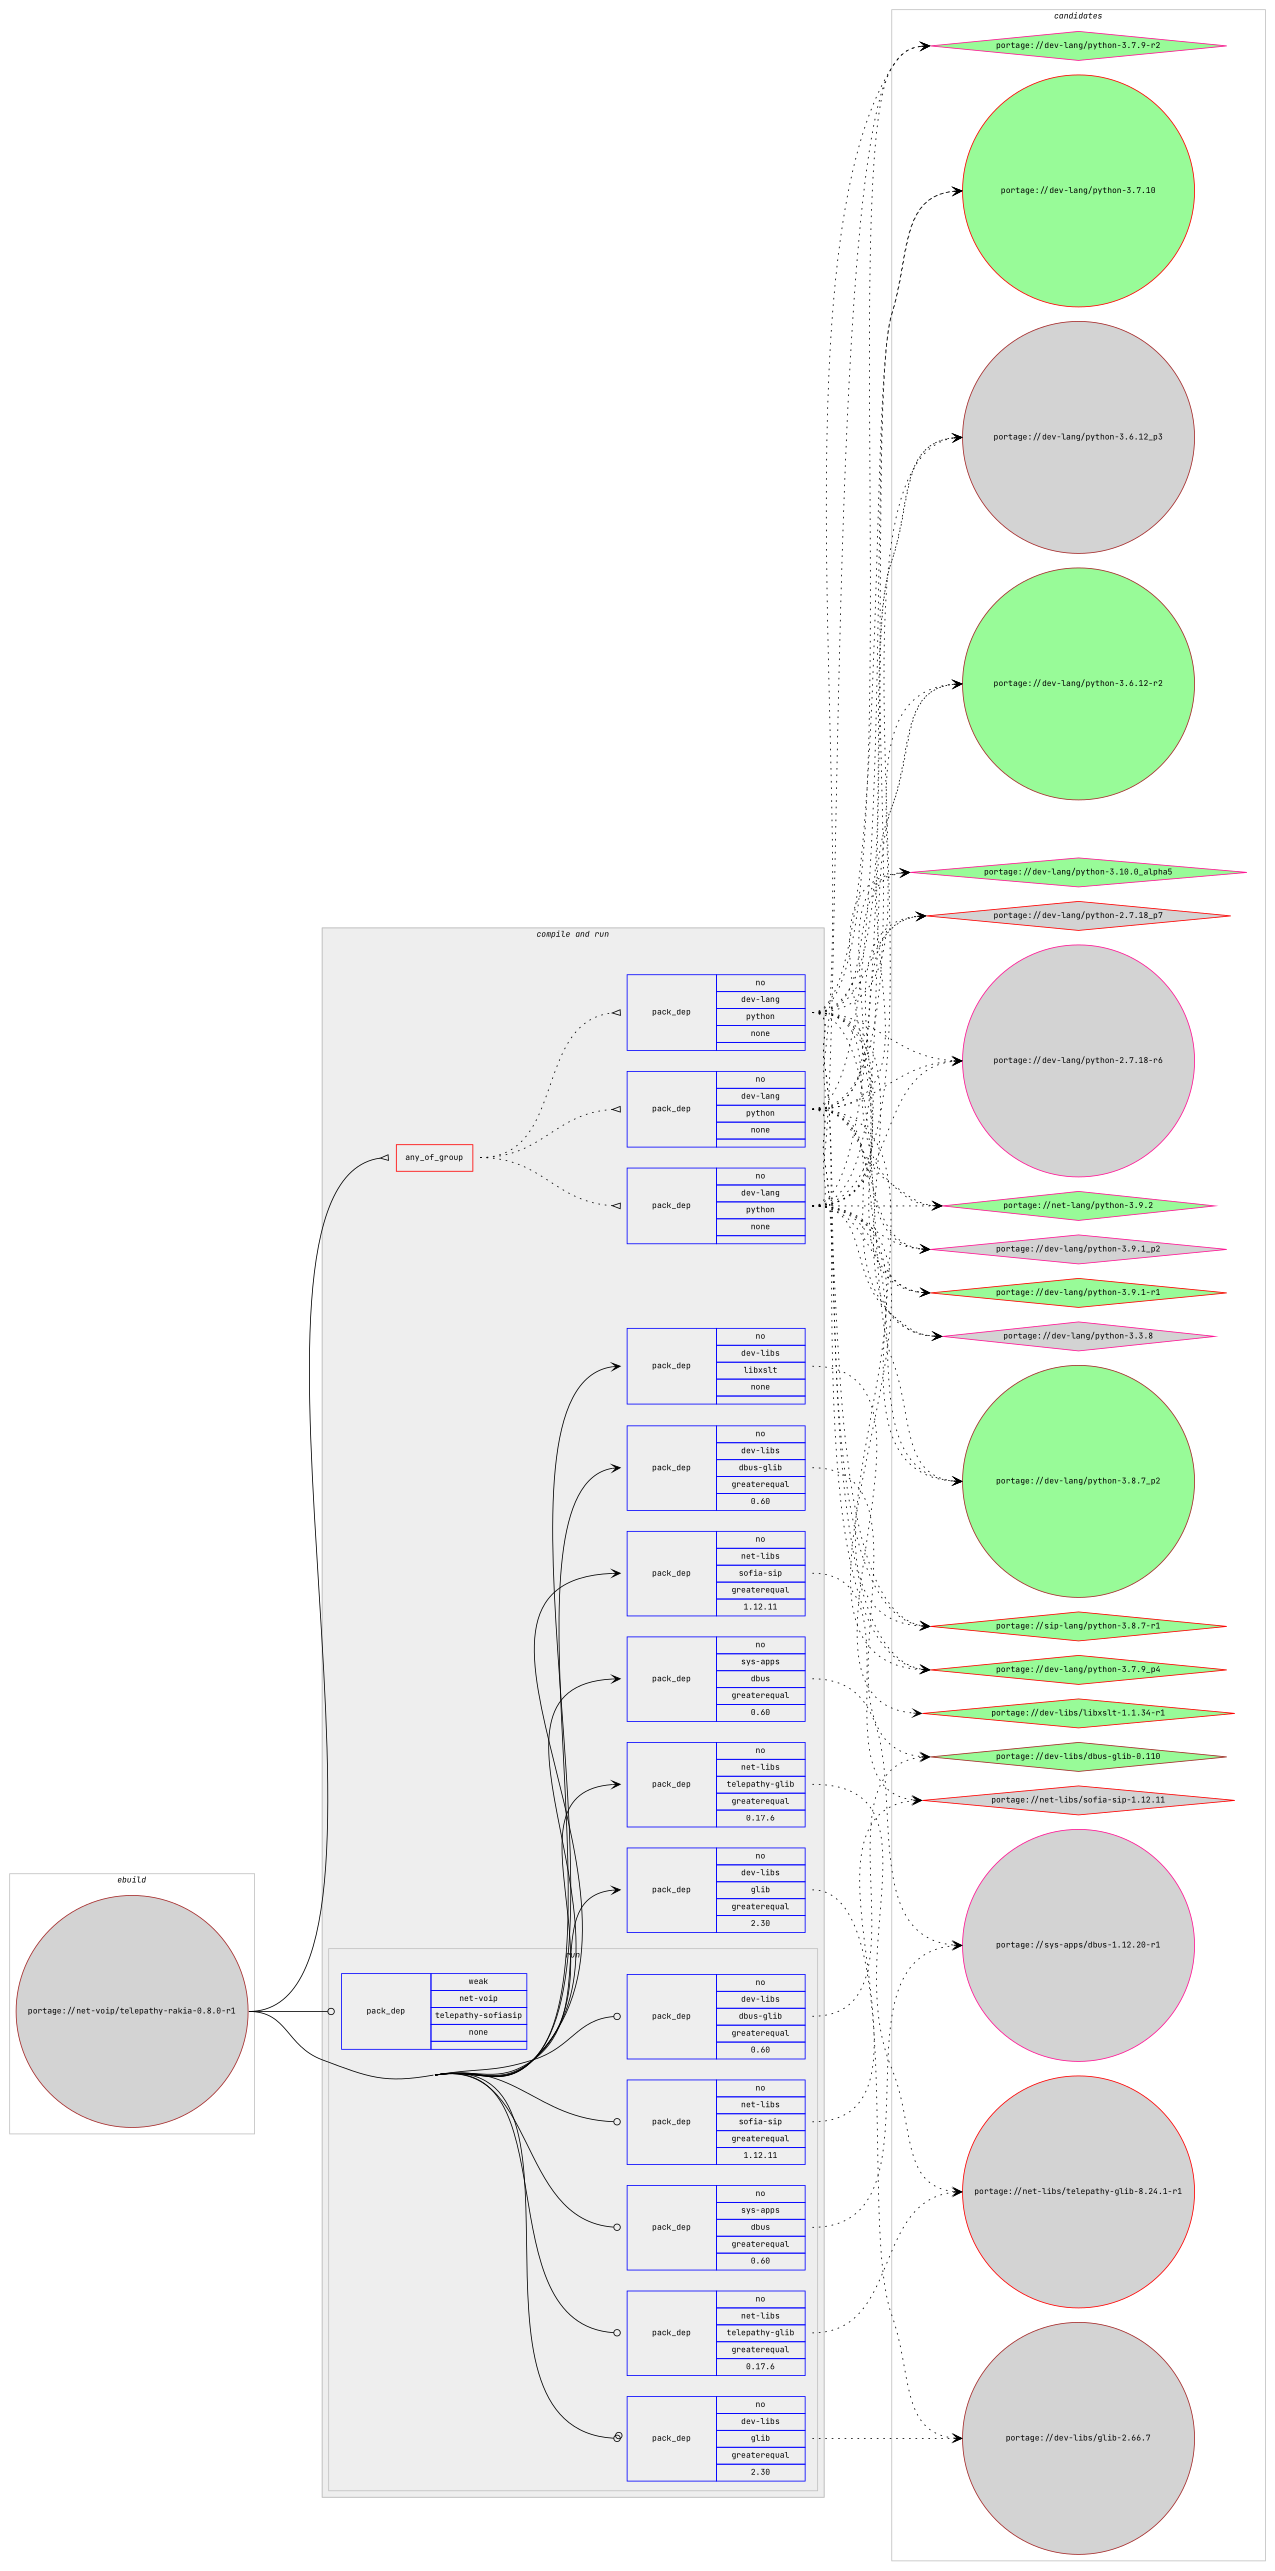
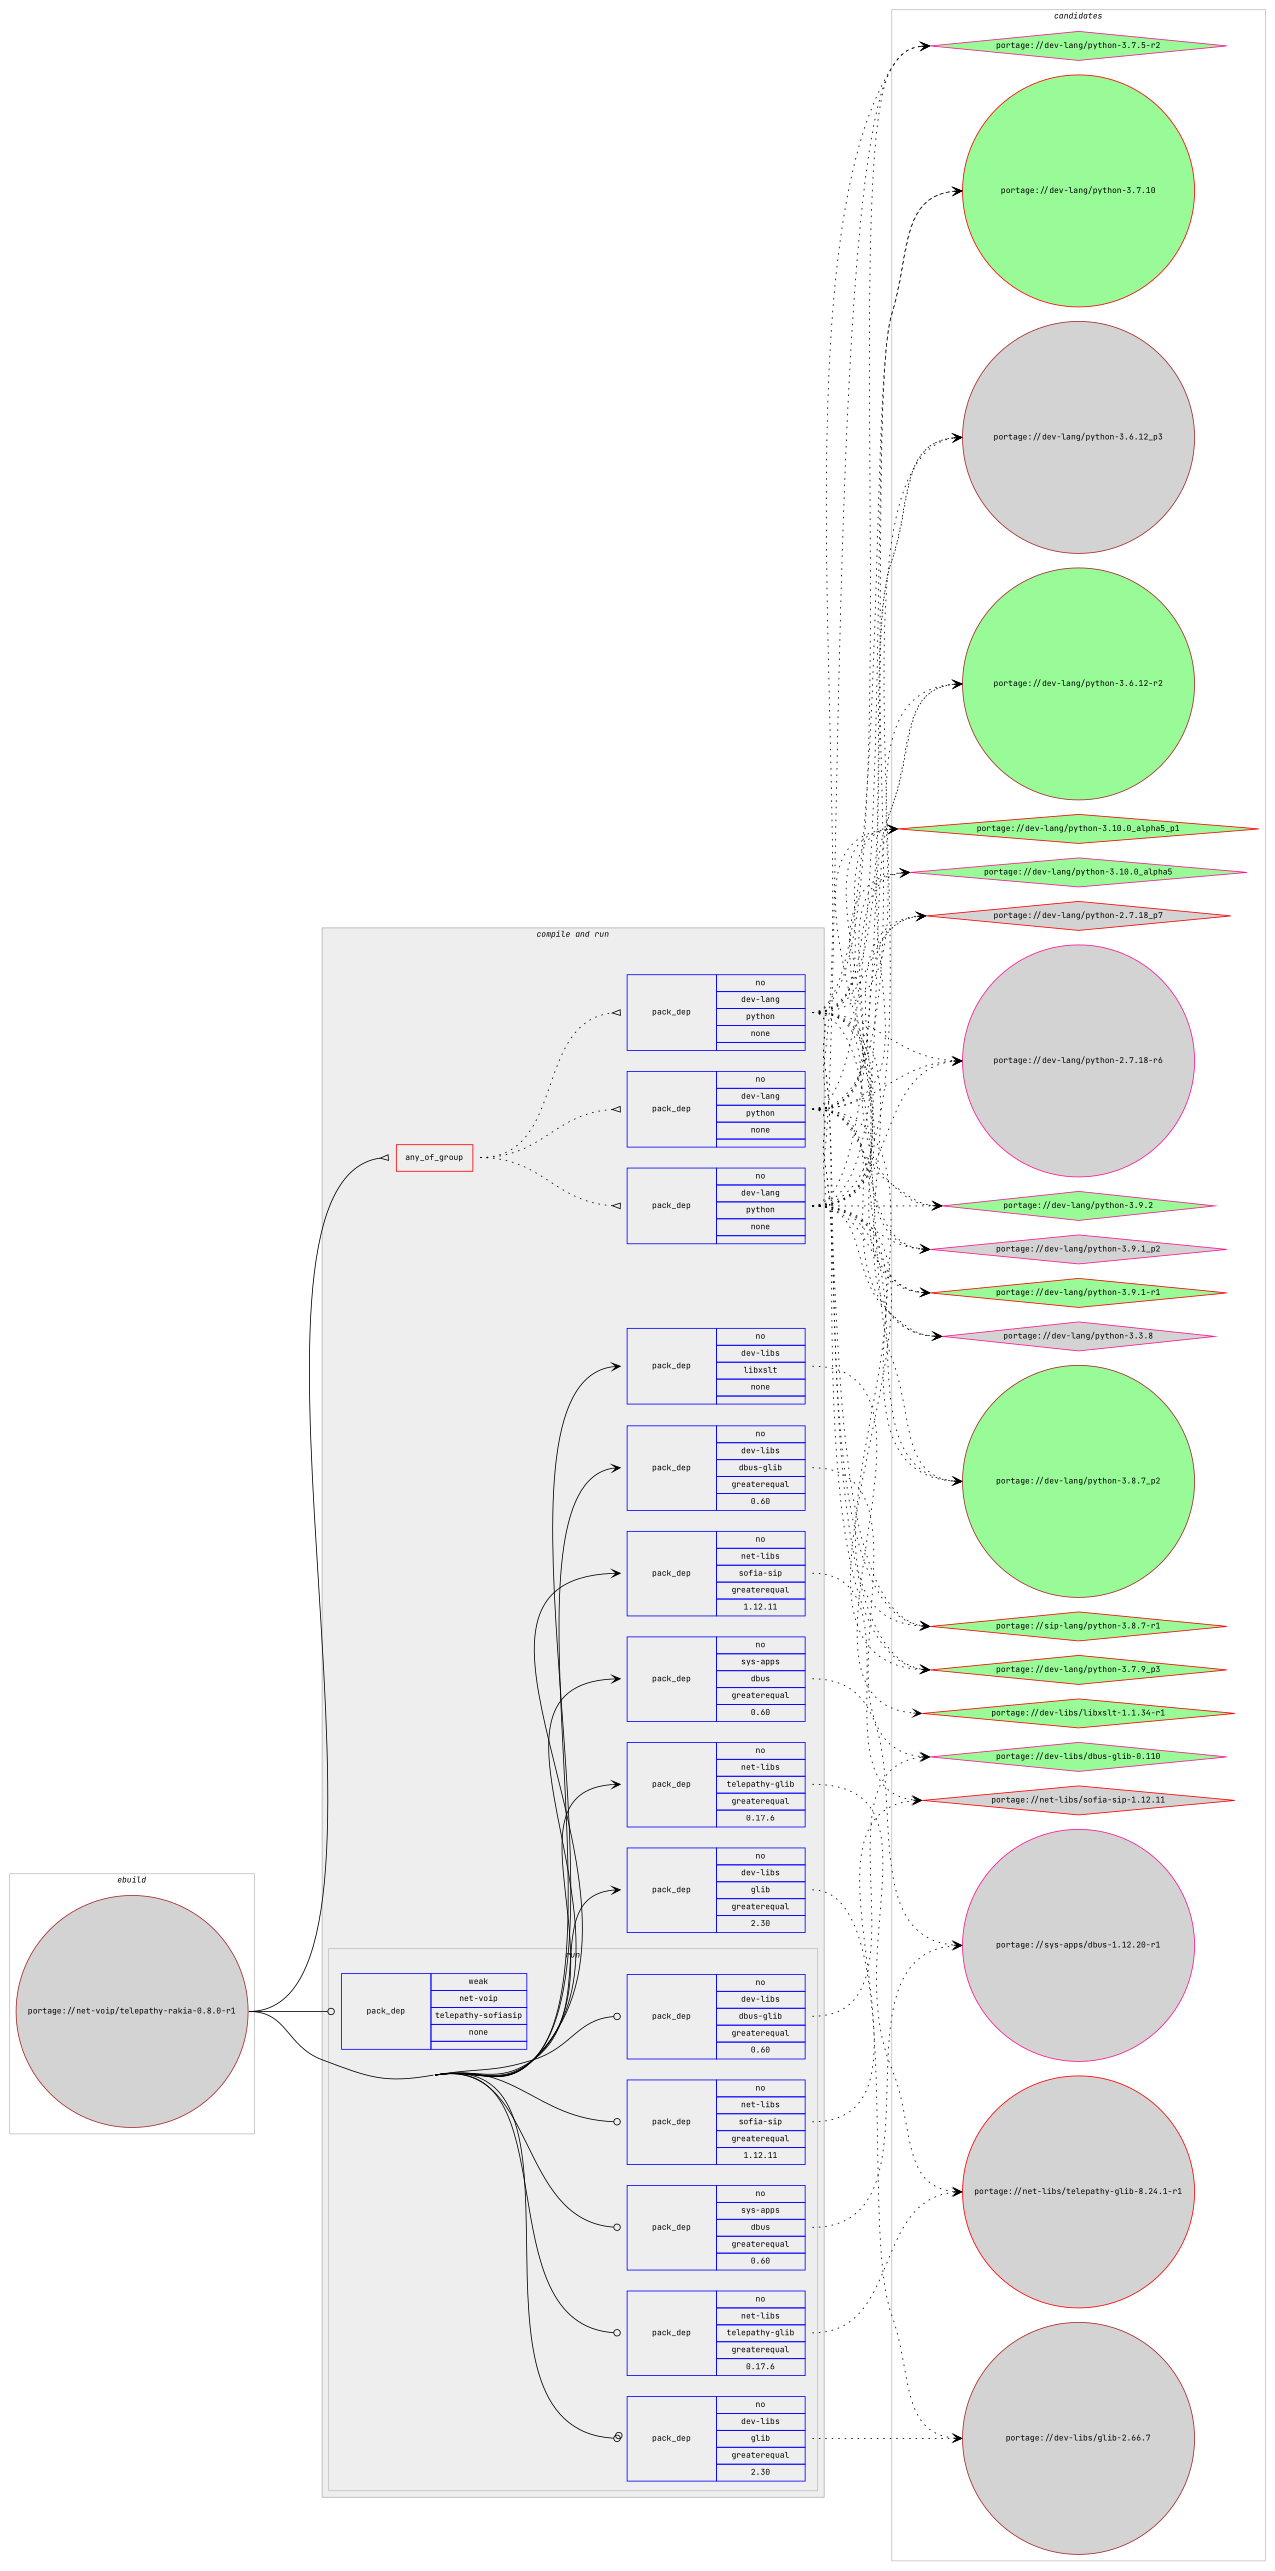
node "portage://dev-lang/python-3.7.9-r2": label "portage://dev-lang/python-3.7.9-r2" -> "portage://dev-lang/python-3.7.5-r2"
node "portage://dev-lang/python-3.10.0_alpha5_p1": added
node "portage://net-lang/python-3.9.2": label "portage://net-lang/python-3.9.2" -> "portage://dev-lang/python-3.9.2"
node "portage://dev-lang/python-3.7.9_p4": label "portage://dev-lang/python-3.7.9_p4" -> "portage://dev-lang/python-3.7.9_p3"
node "portage://dev-libs/dbus-glib-0.110": color brown -> deeppink
